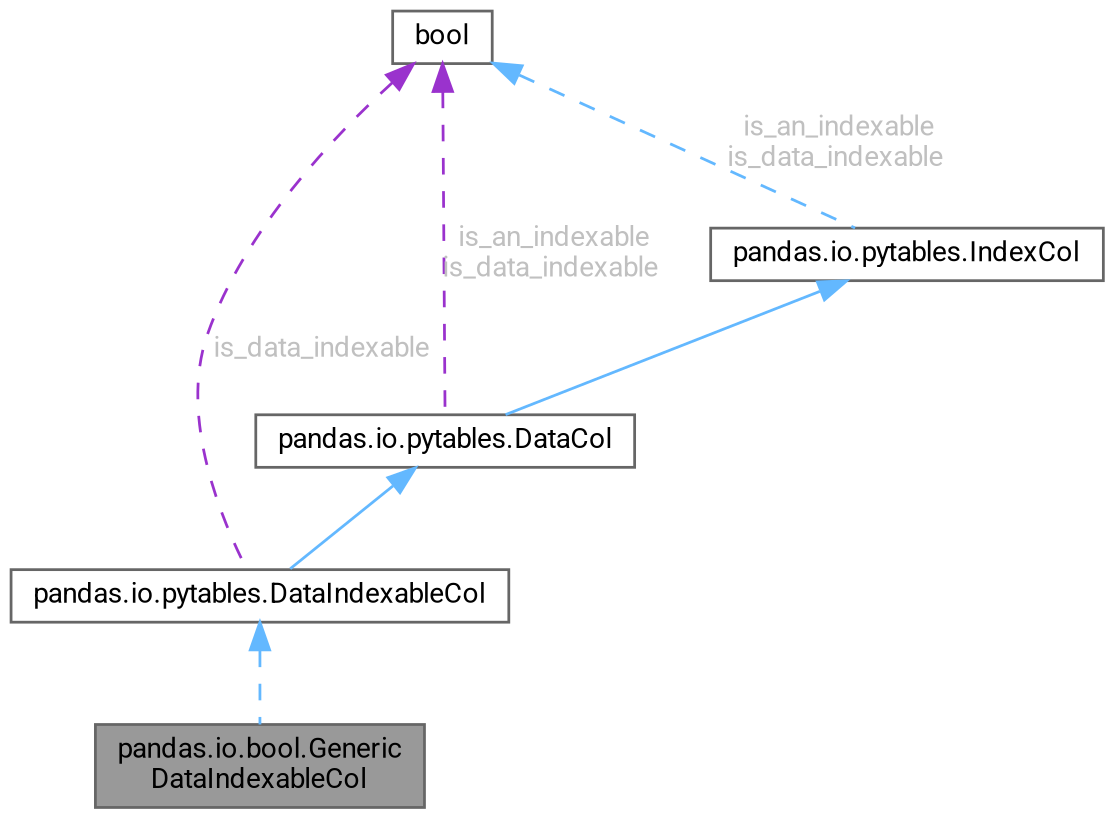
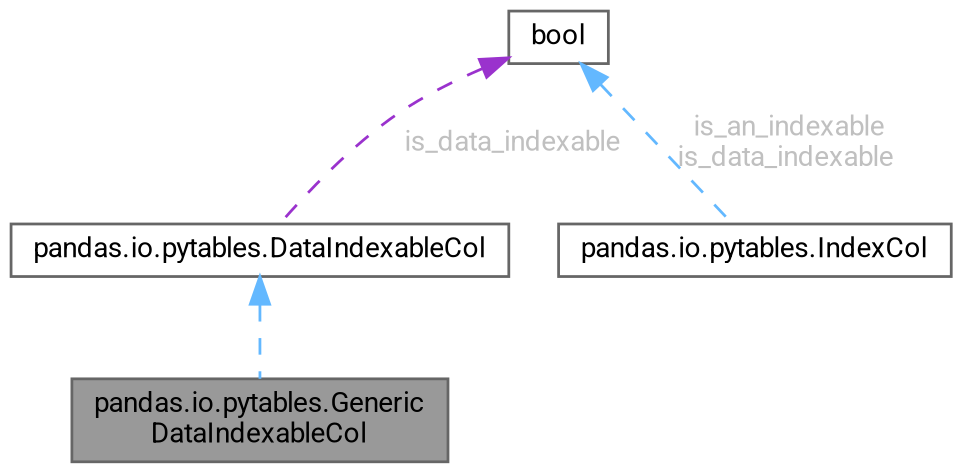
node "pandas.io.pytables.DataCol": removed
node "pandas.io.bool.Generic DataIndexableCol": label "pandas.io.bool.Generic DataIndexableCol" -> "pandas.io.pytables.Generic DataIndexableCol"
